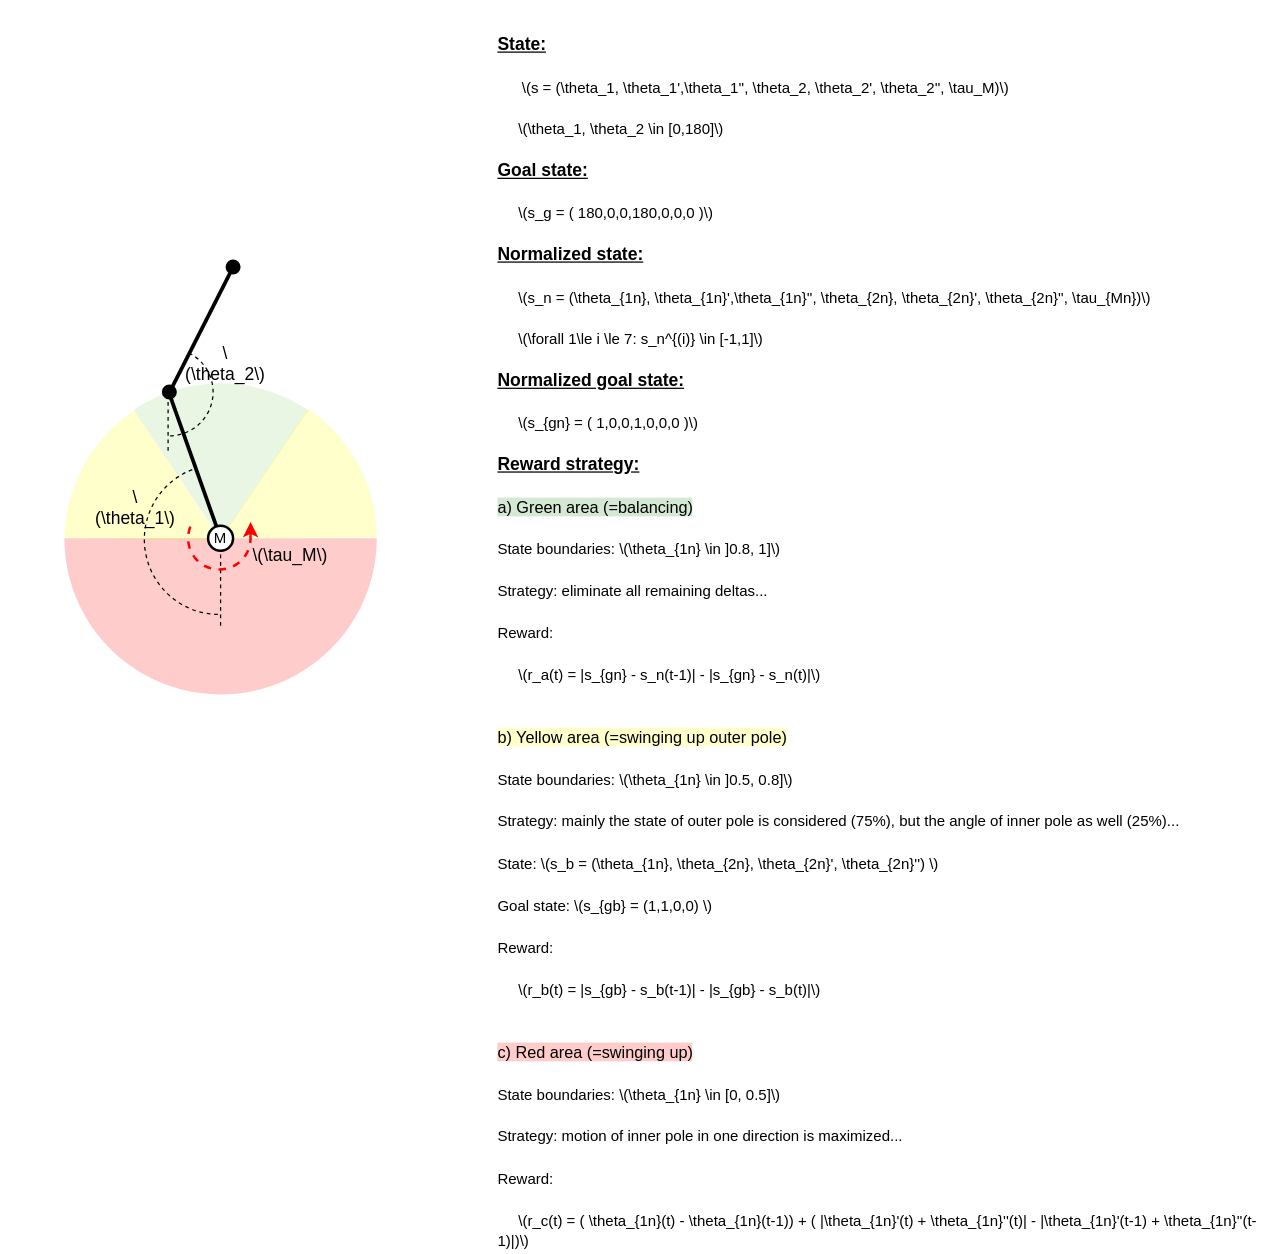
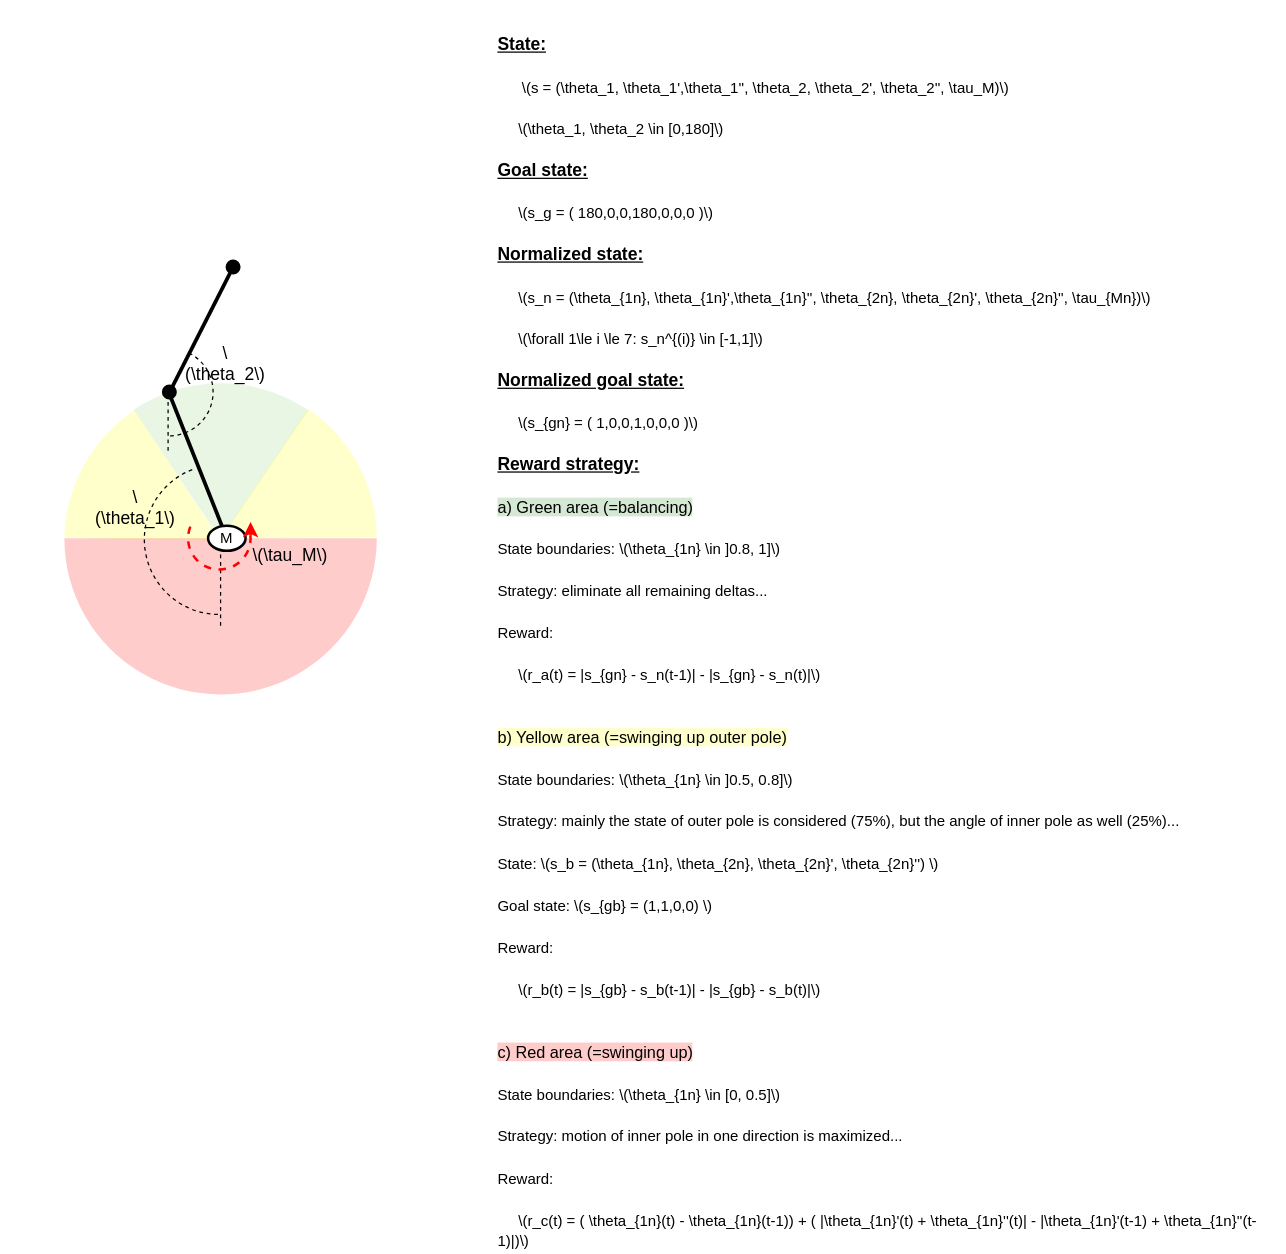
node "M": size 25x25 -> 38x25
